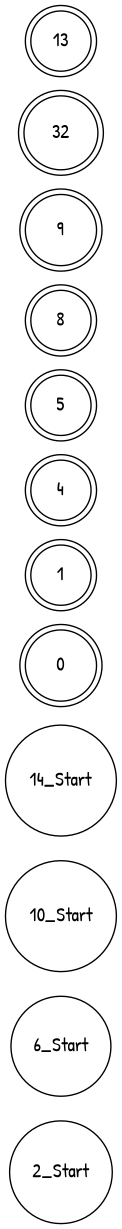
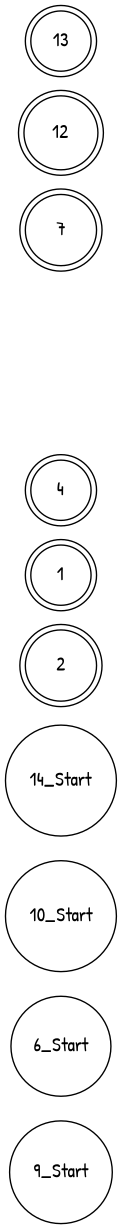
node "32": label "32" -> "12"
node "9": label "9" -> "7"
node "8": removed
node "5": removed
node "0": label "0" -> "2"
node "2_Start": label "2_Start" -> "9_Start"
